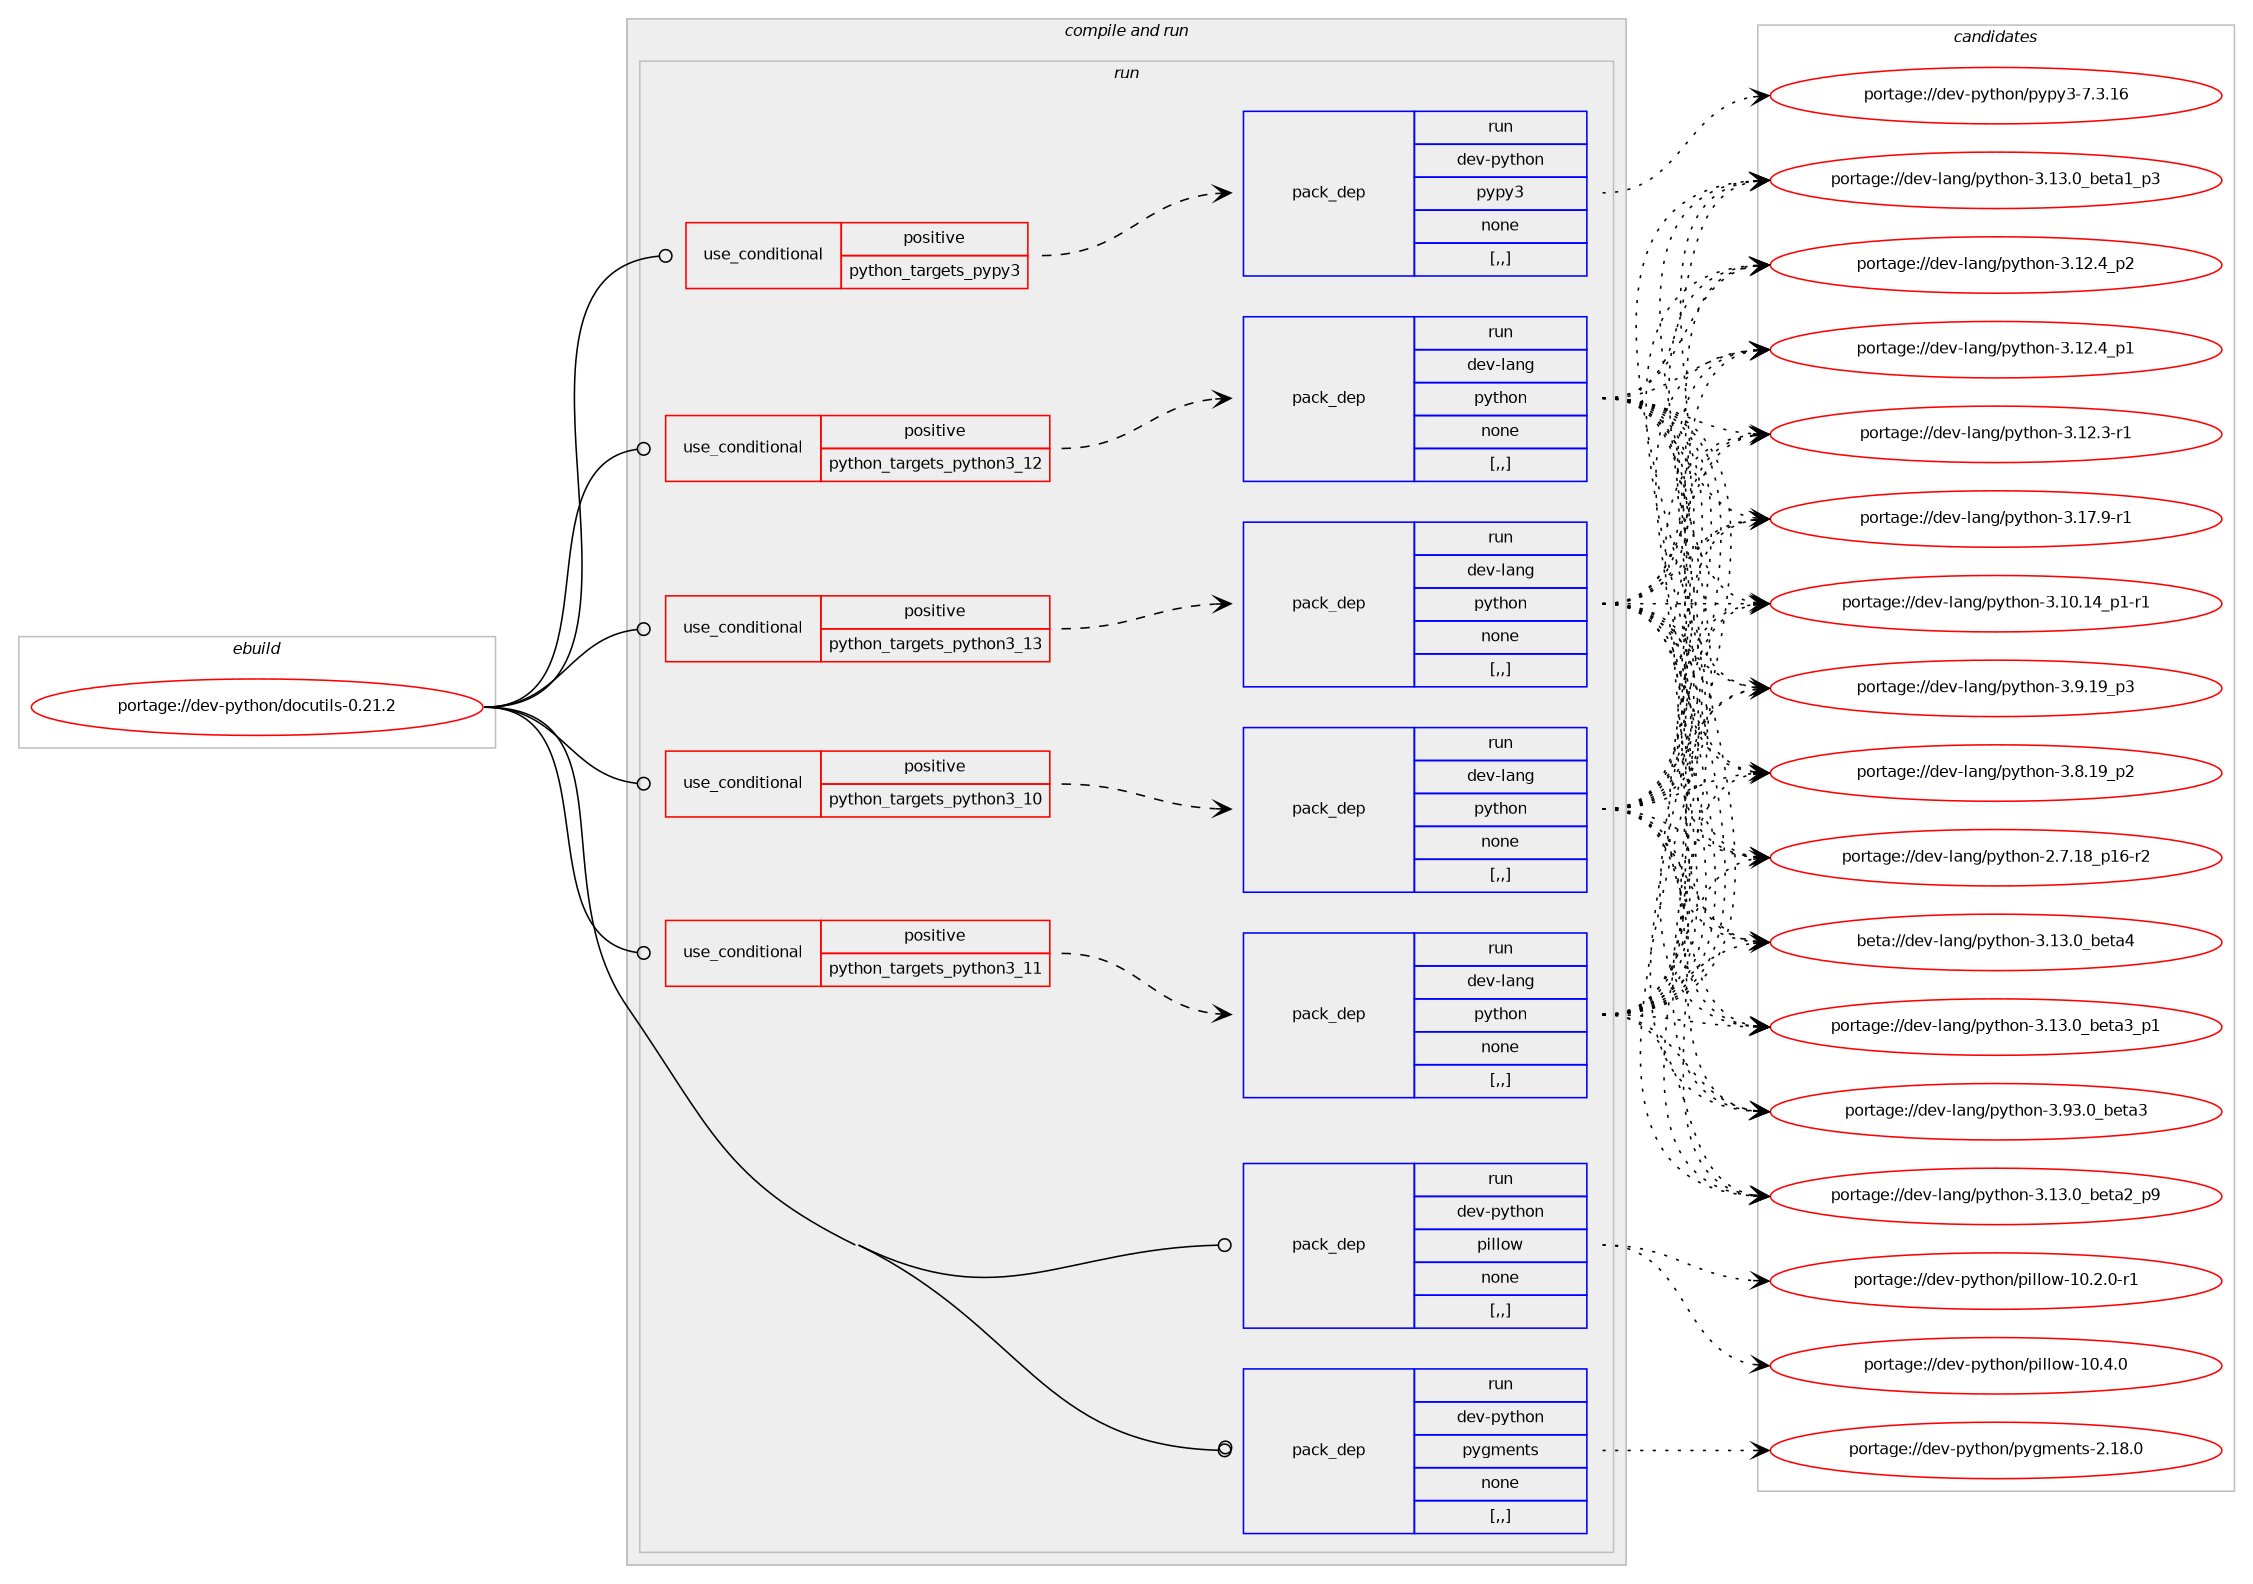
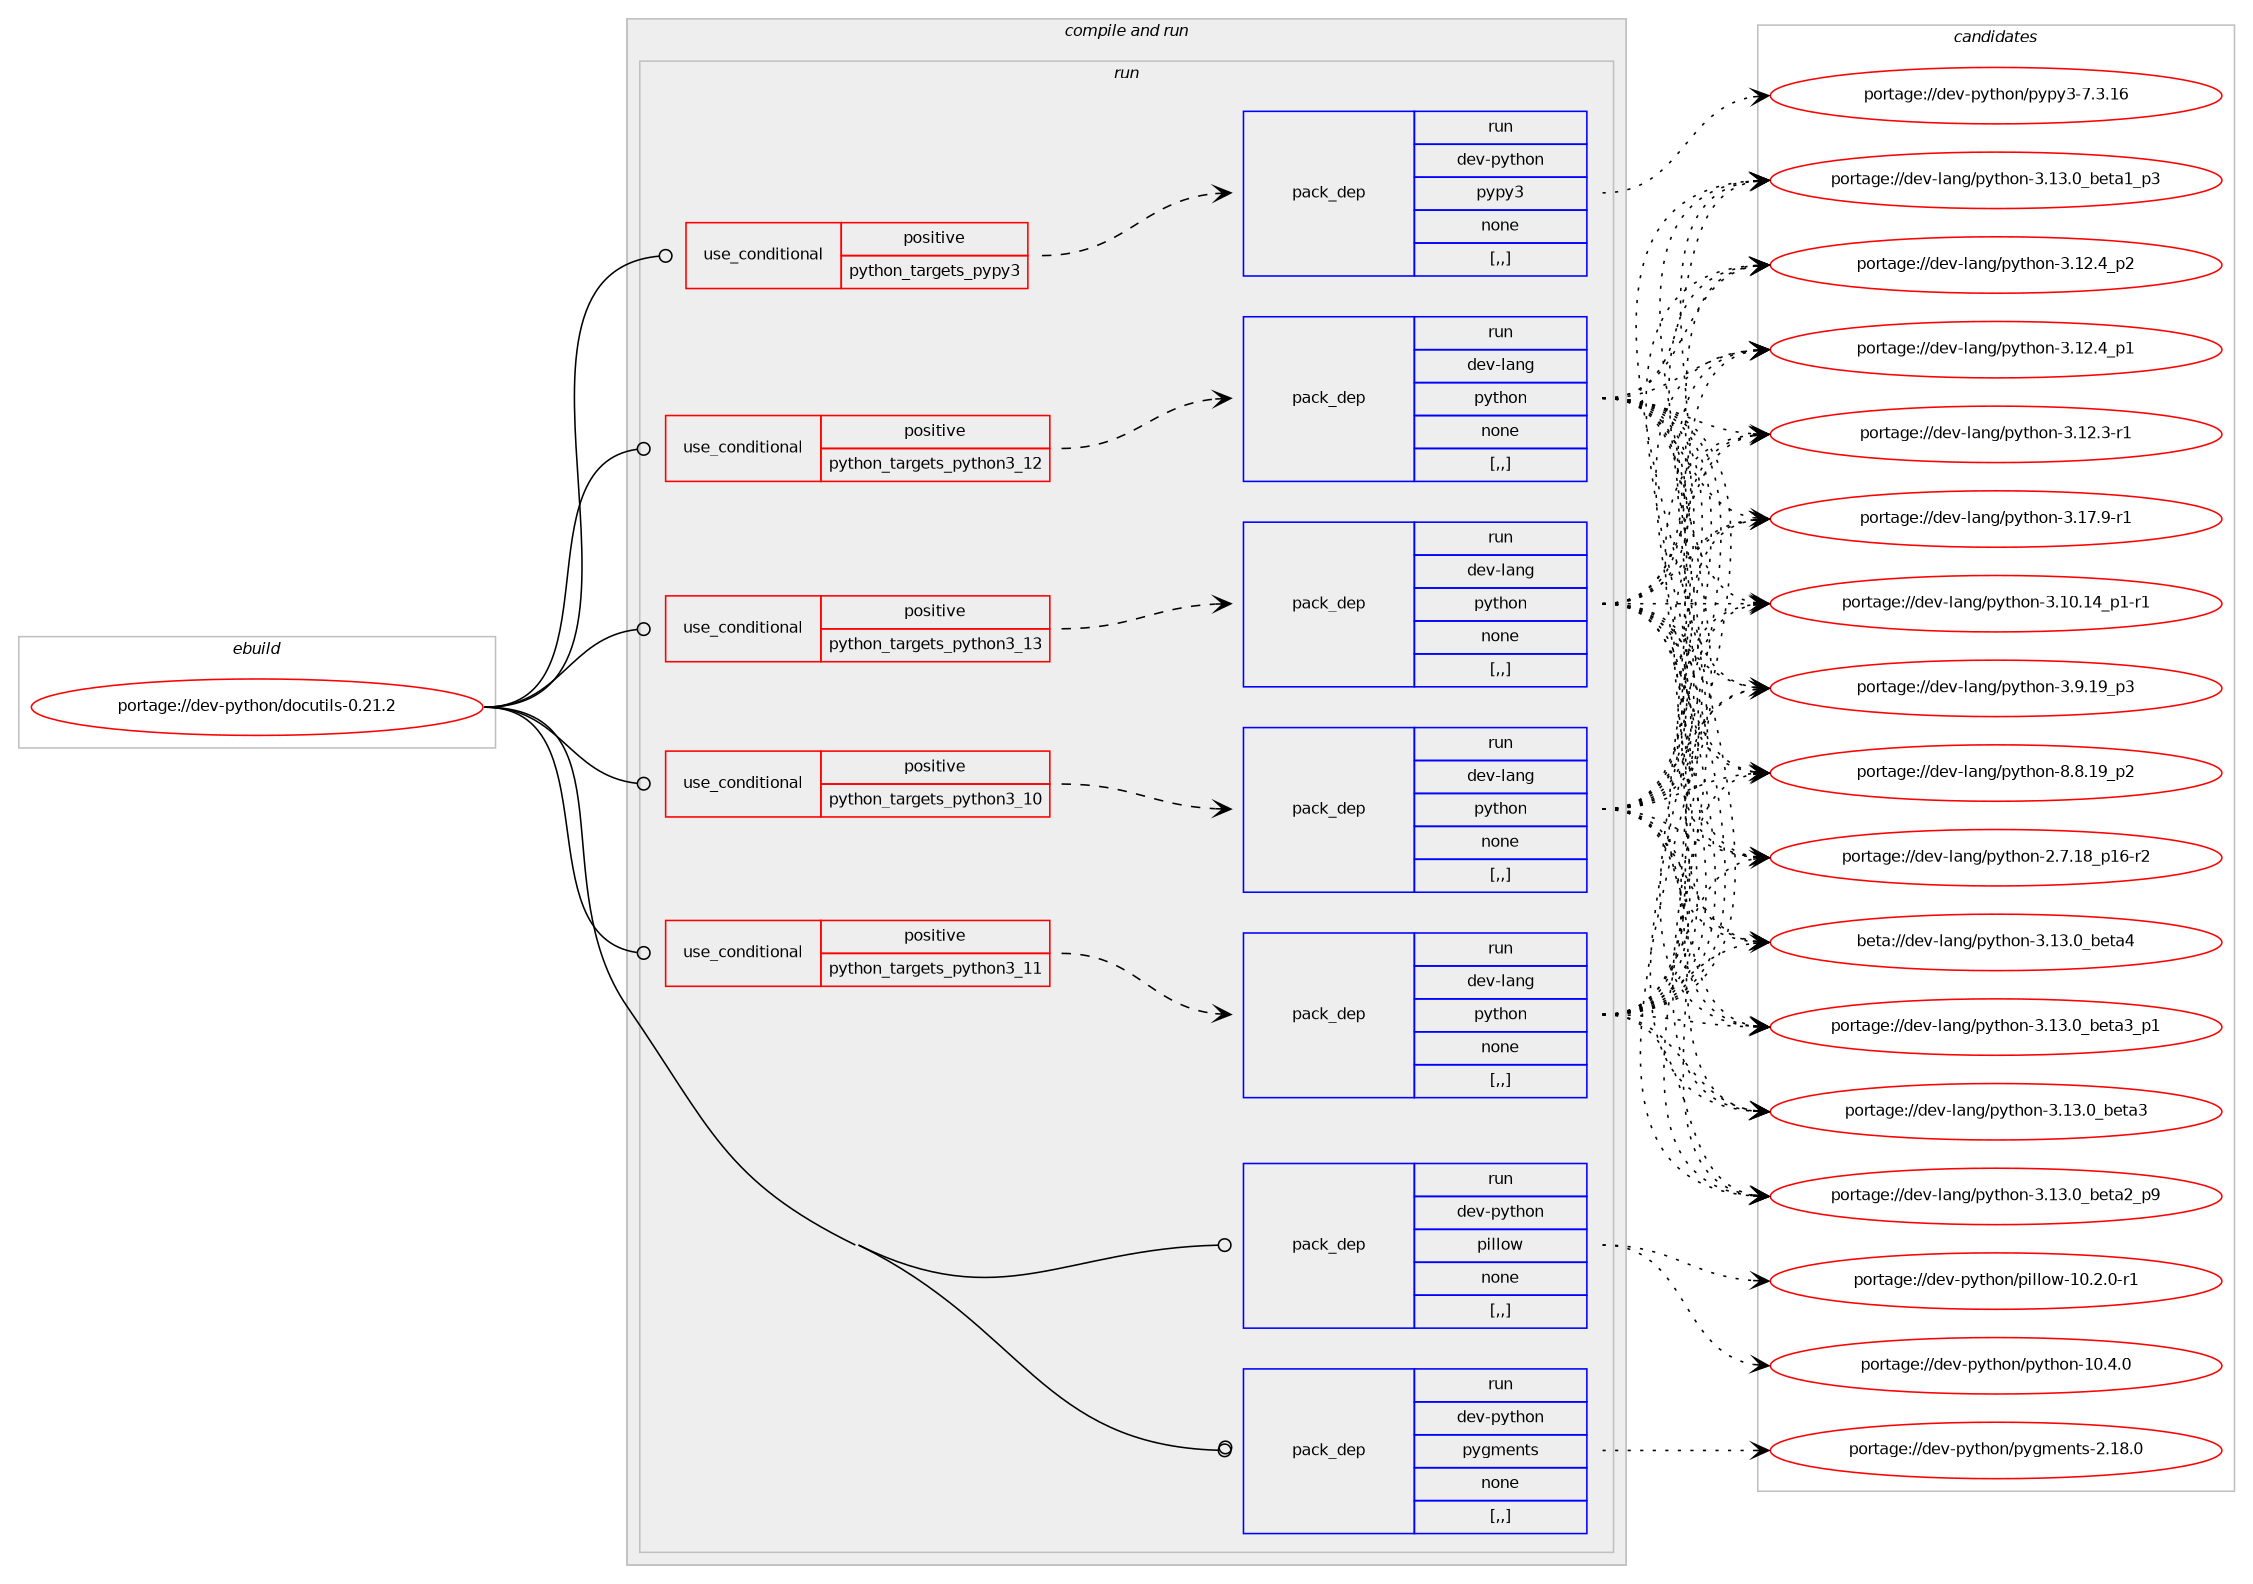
node "portage://dev-lang/python-3.8.19_p2": label "portage://dev-lang/python-3.8.19_p2" -> "portage://dev-lang/python-8.8.19_p2"
node "portage://dev-lang/python-3.93.0_beta3": label "portage://dev-lang/python-3.93.0_beta3" -> "portage://dev-lang/python-3.13.0_beta3"
node "portage://dev-python/pillow-10.4.0": label "portage://dev-python/pillow-10.4.0" -> "portage://dev-python/python-10.4.0"
